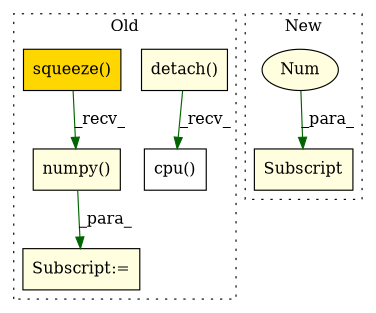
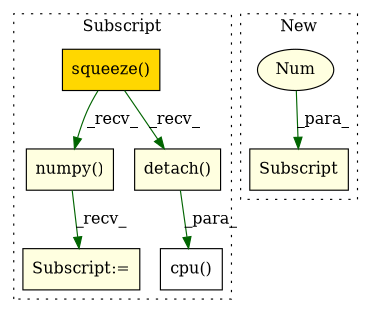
cluster "Old": label "Old" -> "Subscript"
edge "squeeze()" -> "detach()": added, label "_recv_"
edge "detach()" -> "cpu()": label "_recv_" -> "_para_"
edge "numpy()" -> "Subscript:=": label "_para_" -> "_recv_"
